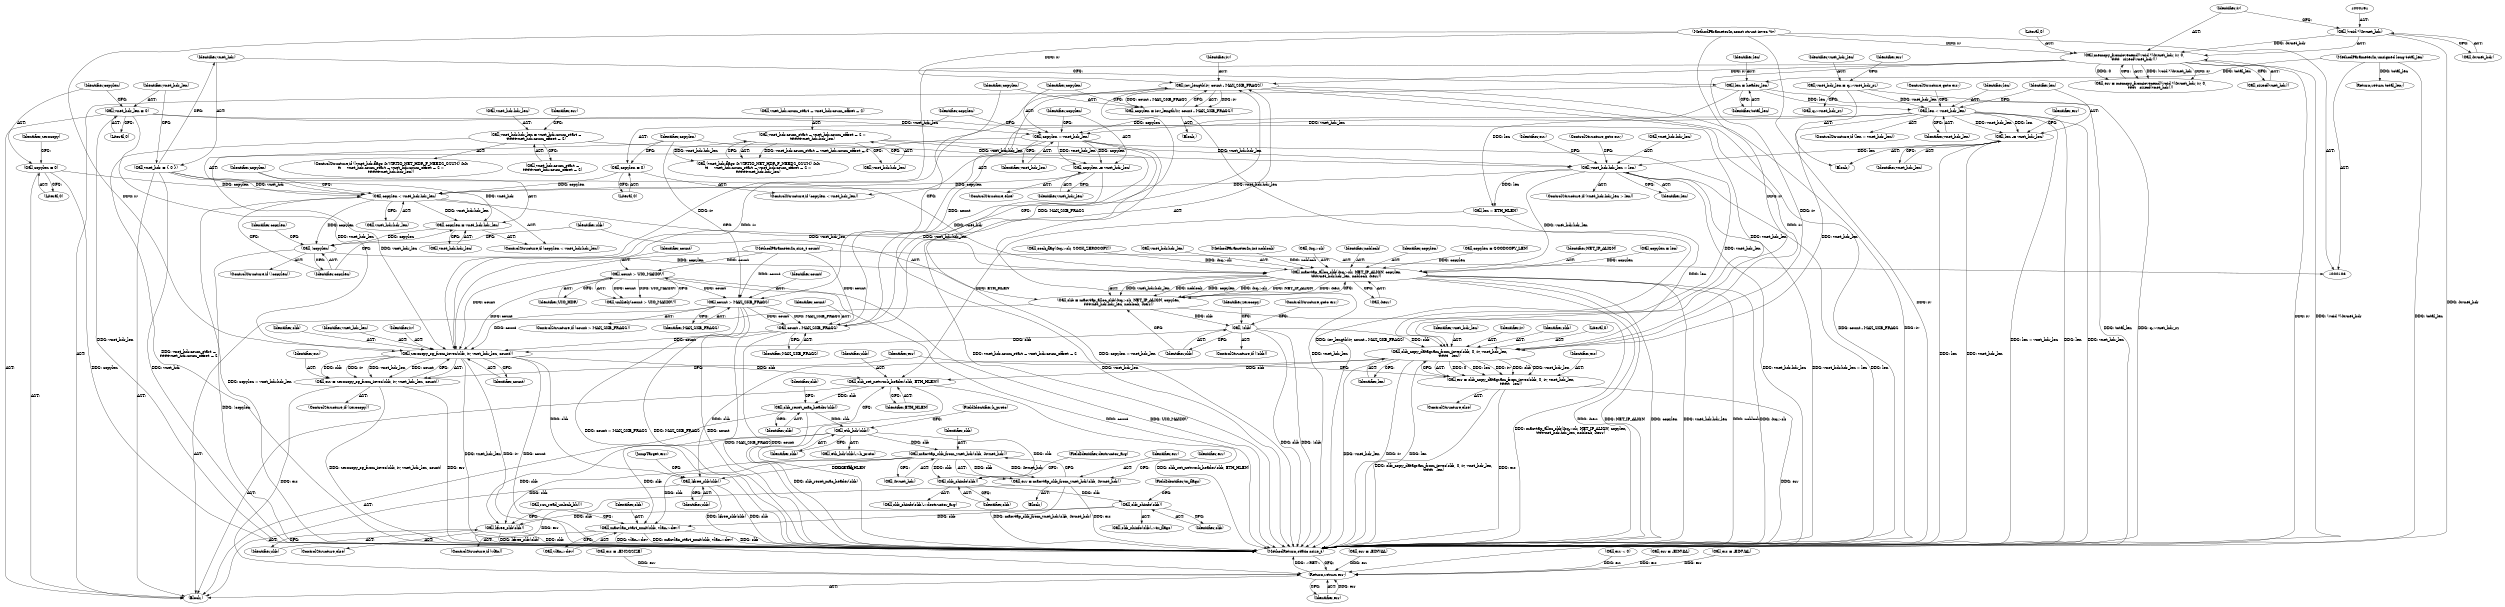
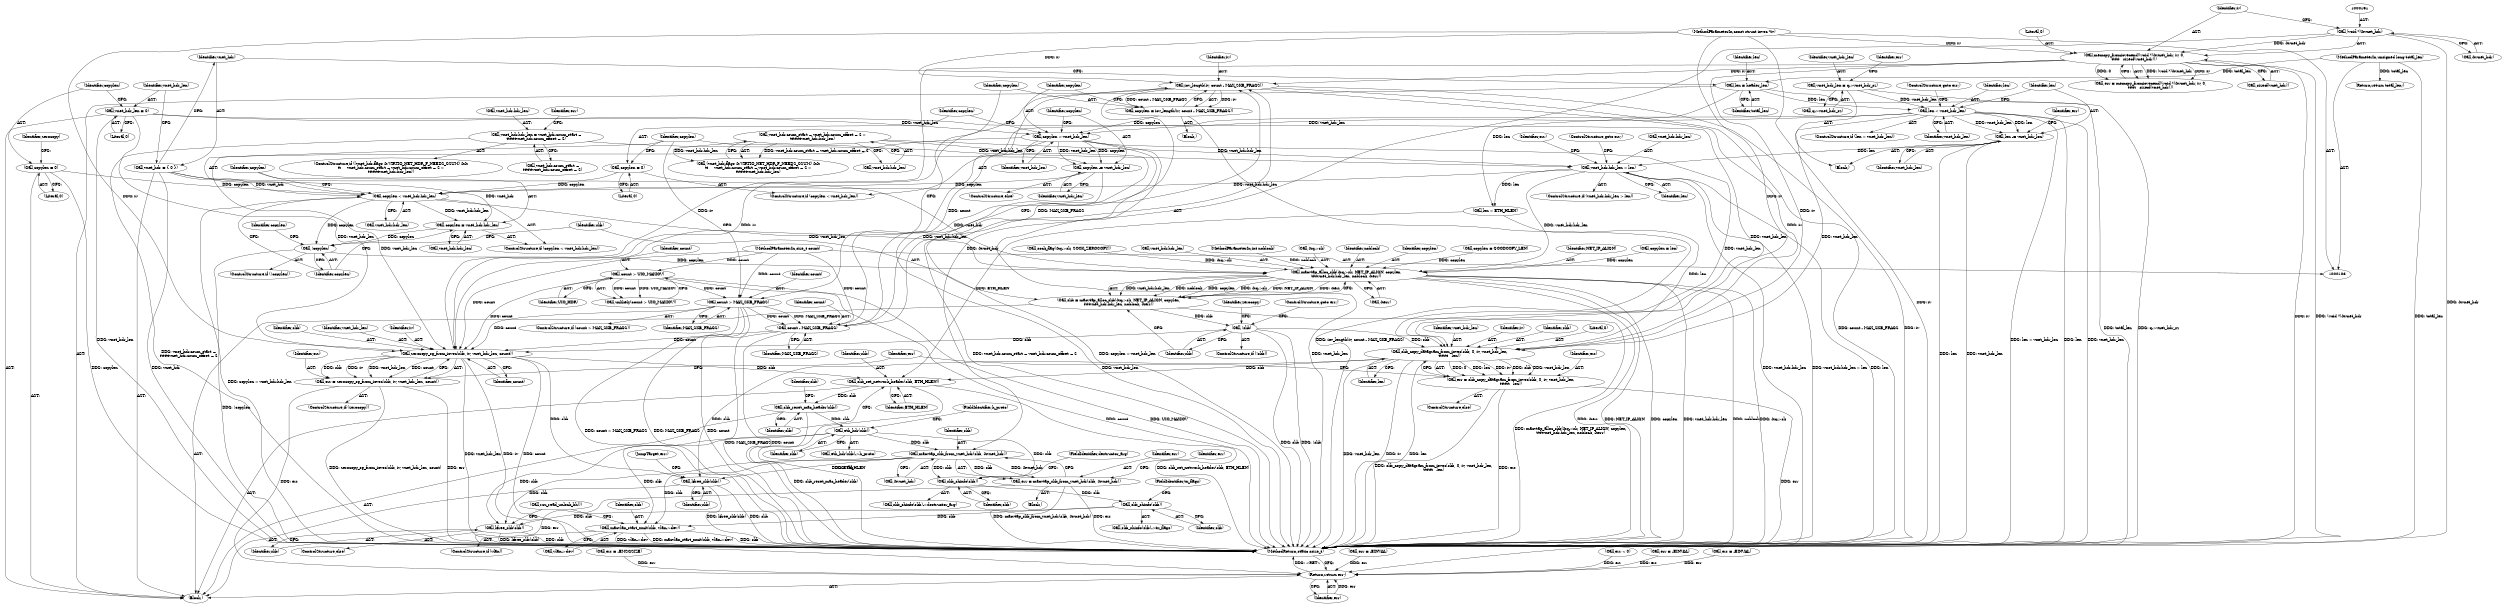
edge "(Call,q->vnet_hdr_sz)" -> "(Call,vnet_hdr_len = q->vnet_hdr_sz)": added, label "AST:"
node "(Call,vnet_hdr.csum_start + vnet_hdr.csum_offset + 2)": removed
edge "(Call,(void *)&vnet_hdr)" -> "(Call,macvtap_skb_from_vnet_hdr(skb, &vnet_hdr))": added, label "DDG: &vnet_hdr"
